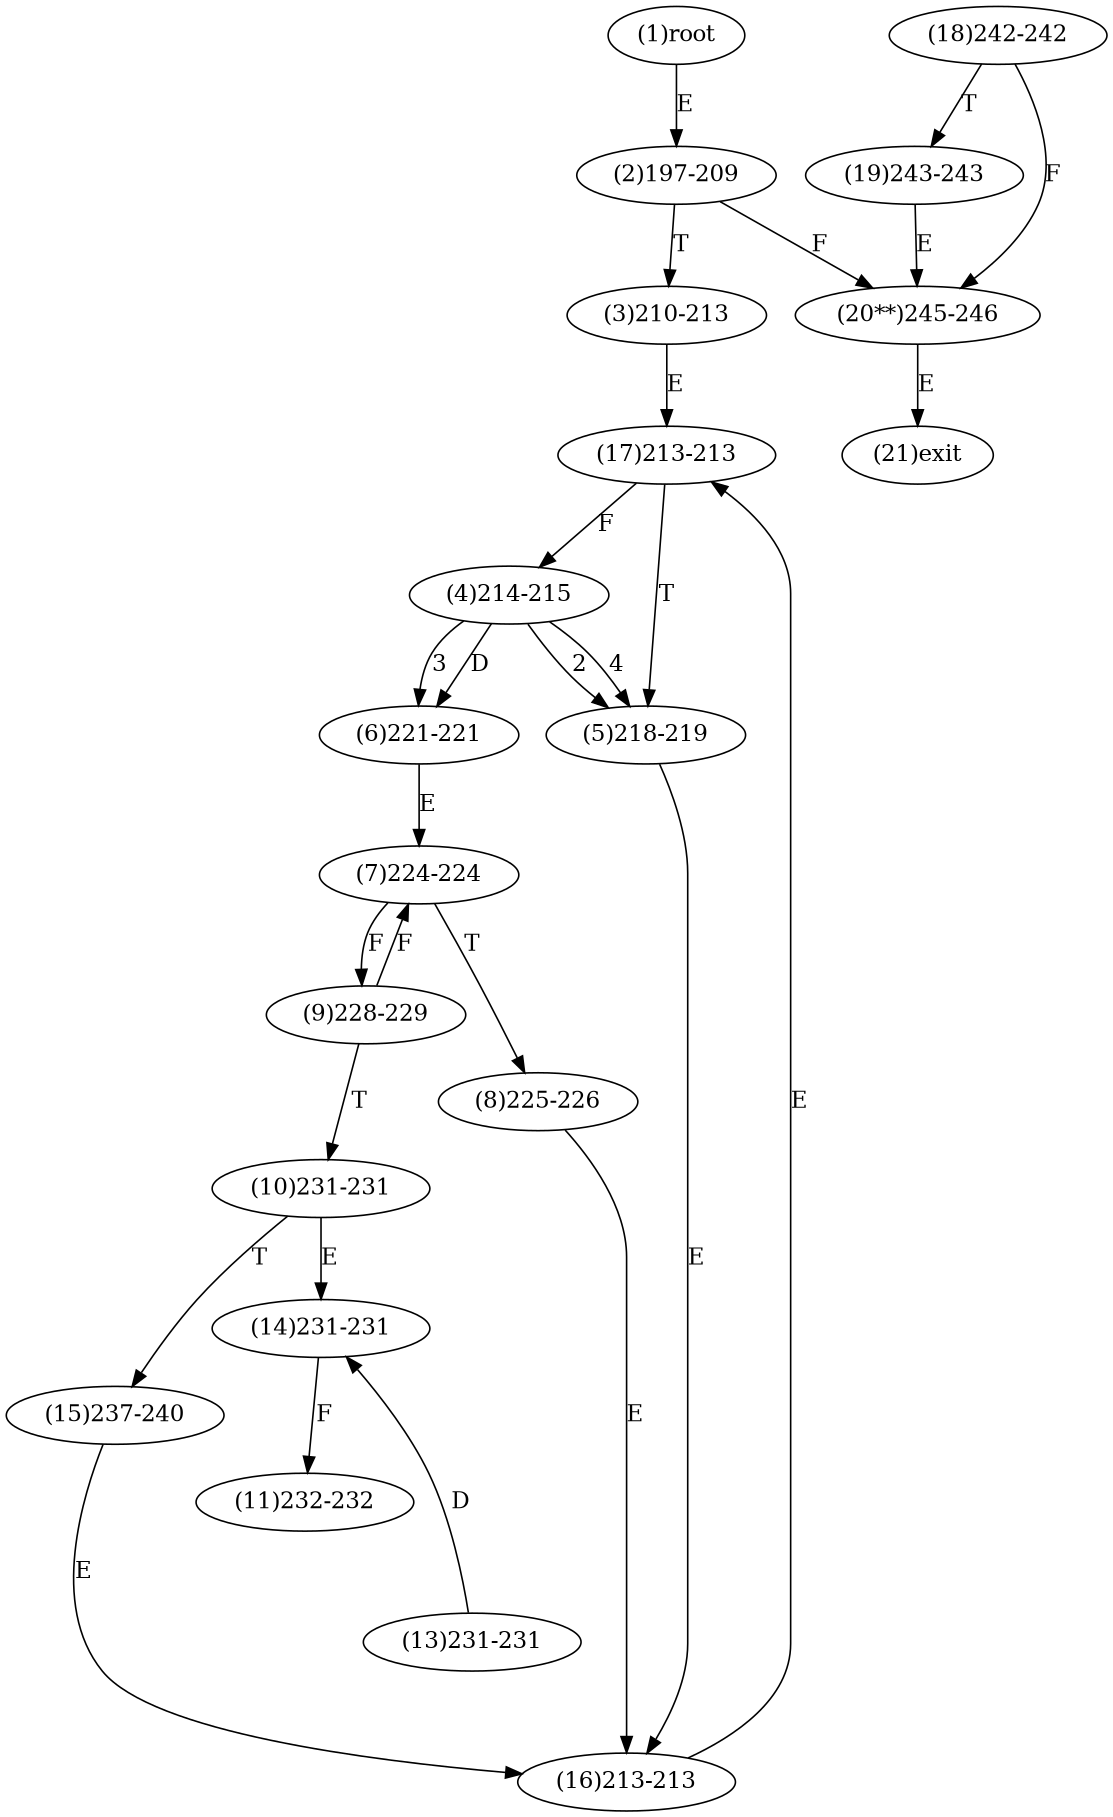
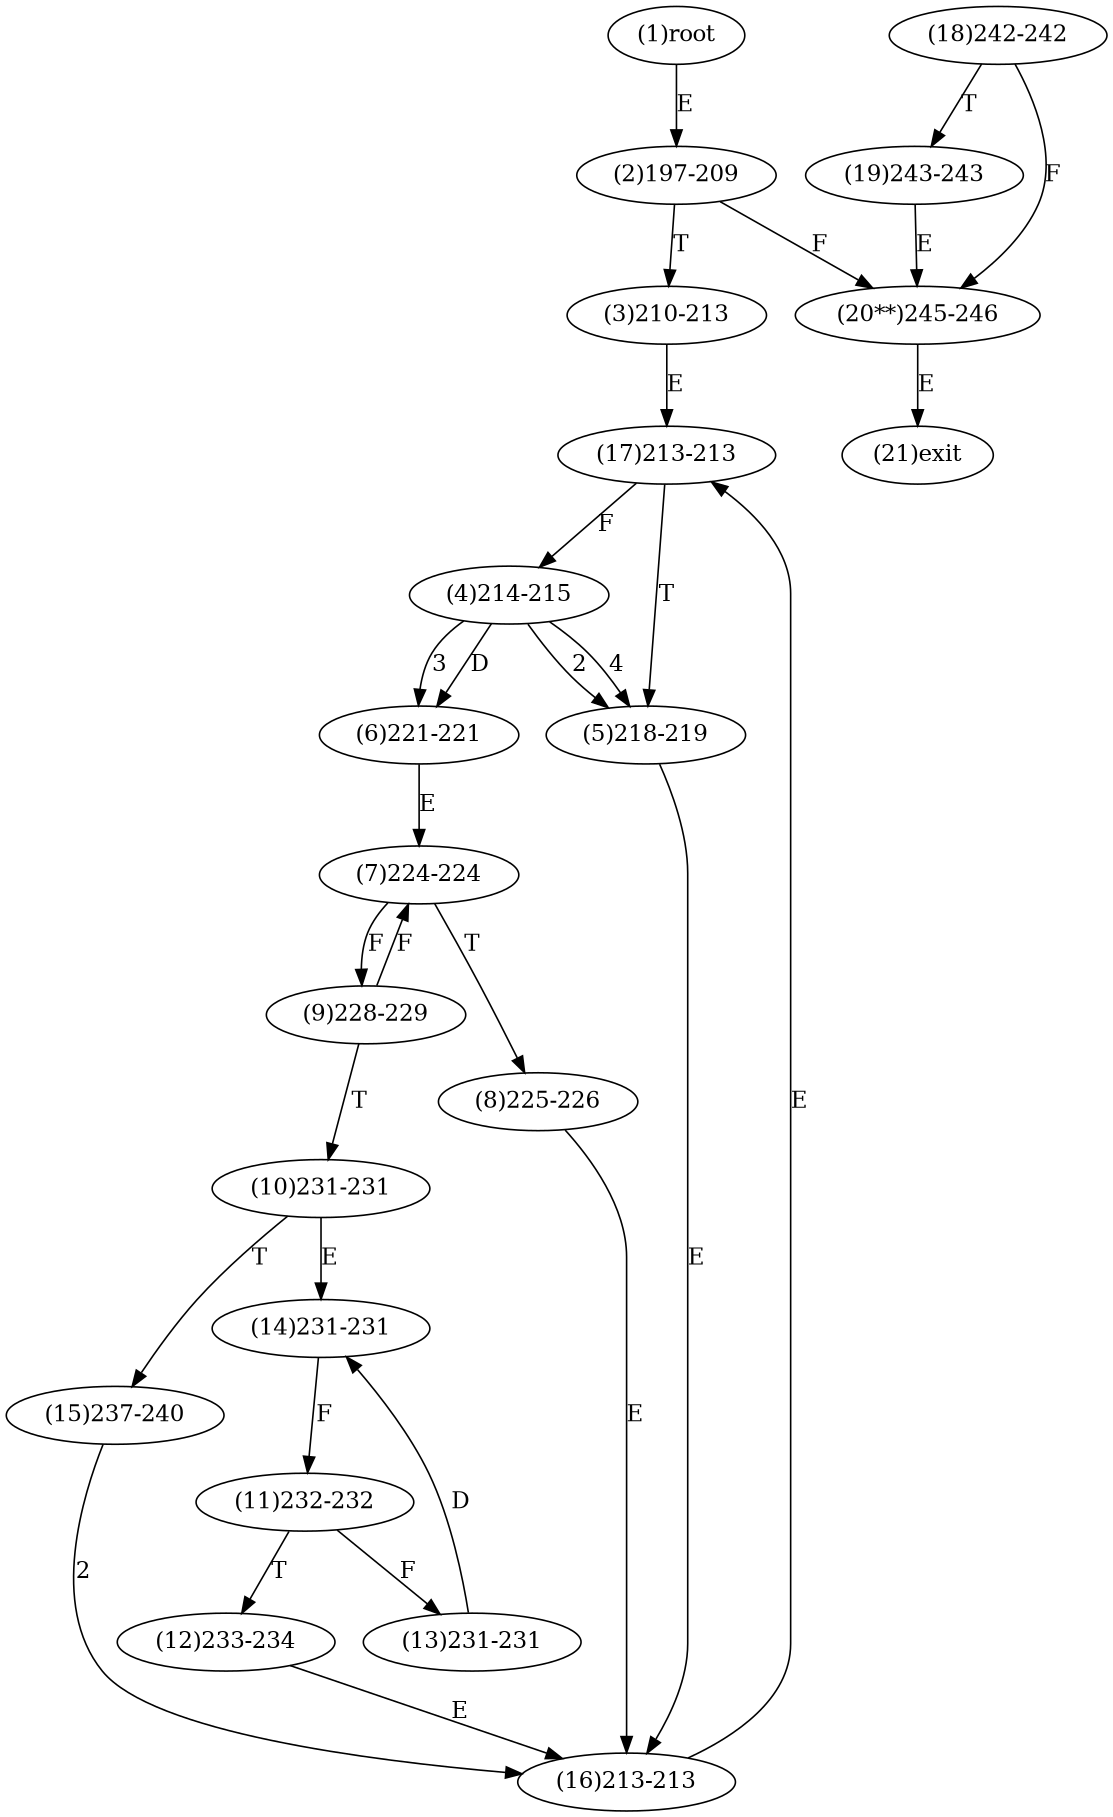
edge "(11)232-232" -> "(13)231-231": added, label "F"
edge "(15)237-240" -> "(16)213-213": label "E" -> "2"
node "(12)233-234": added
